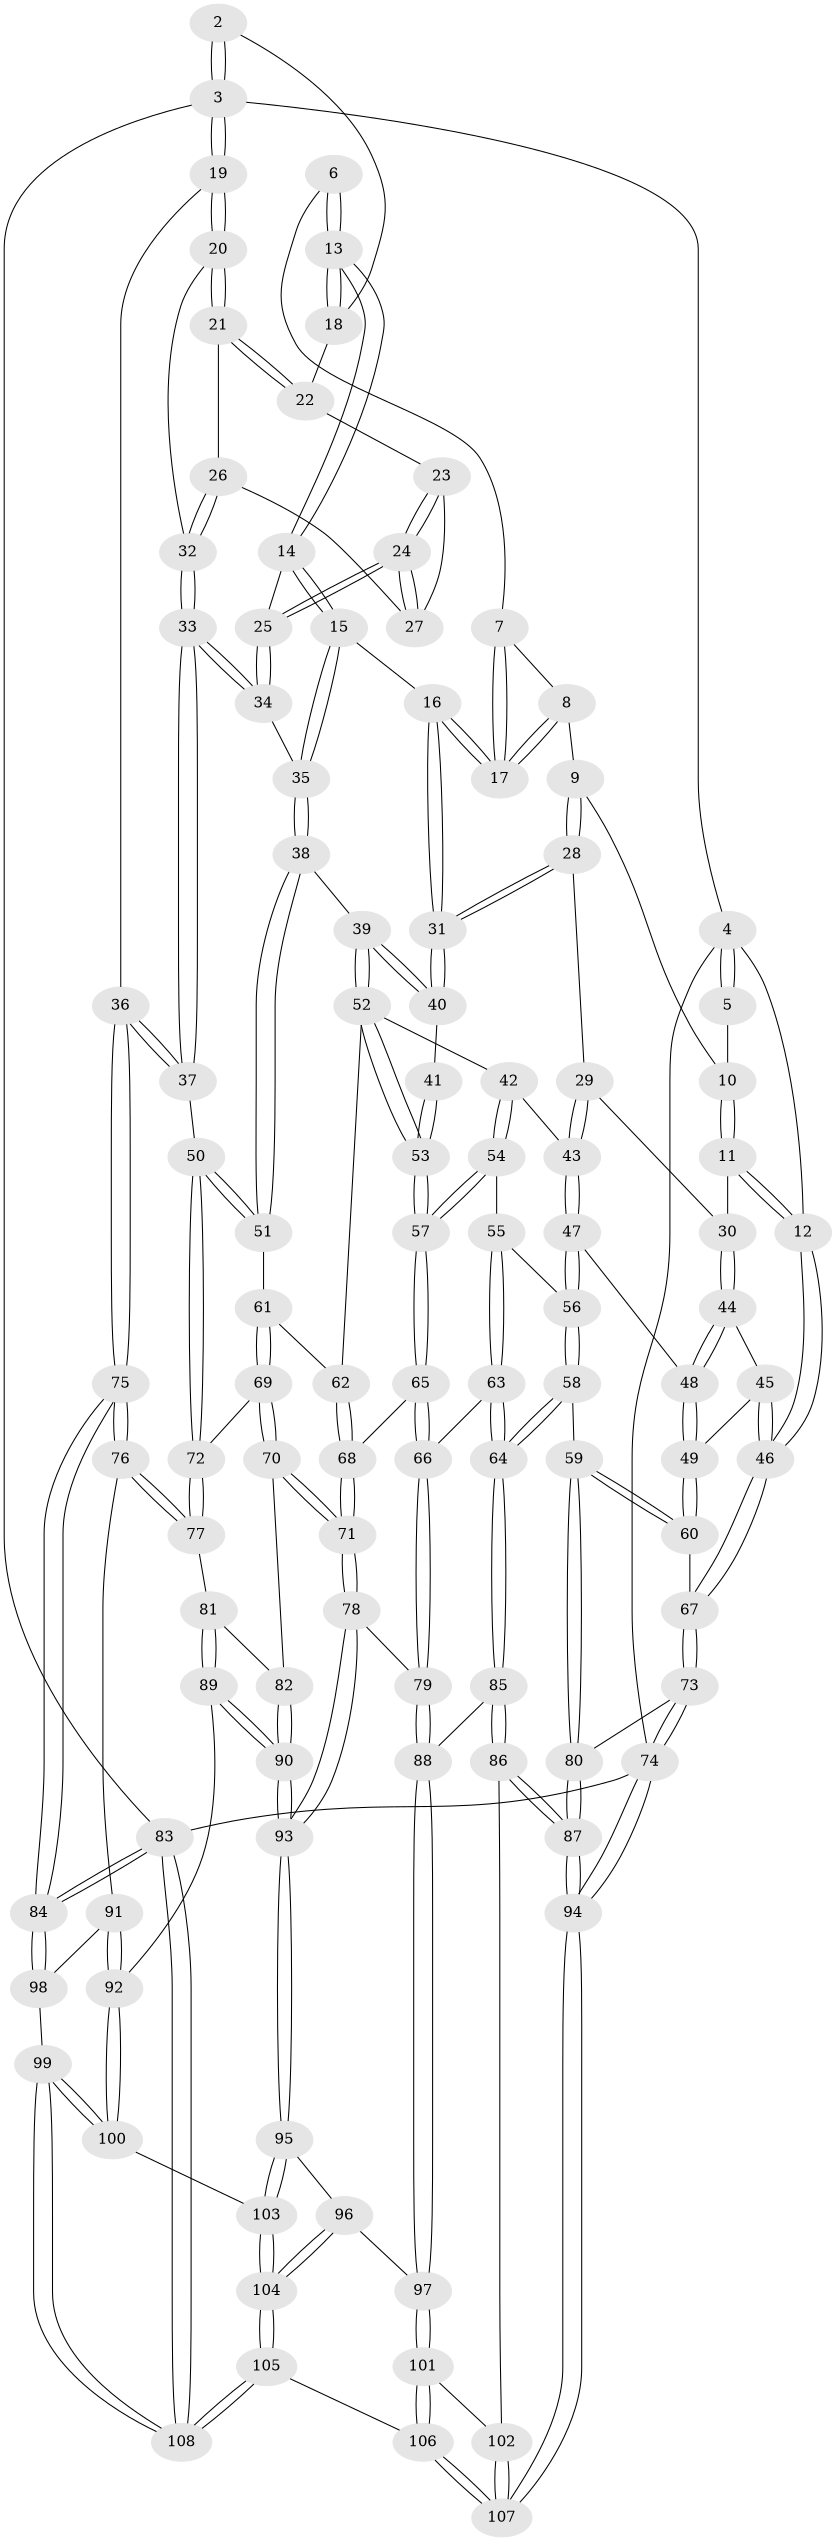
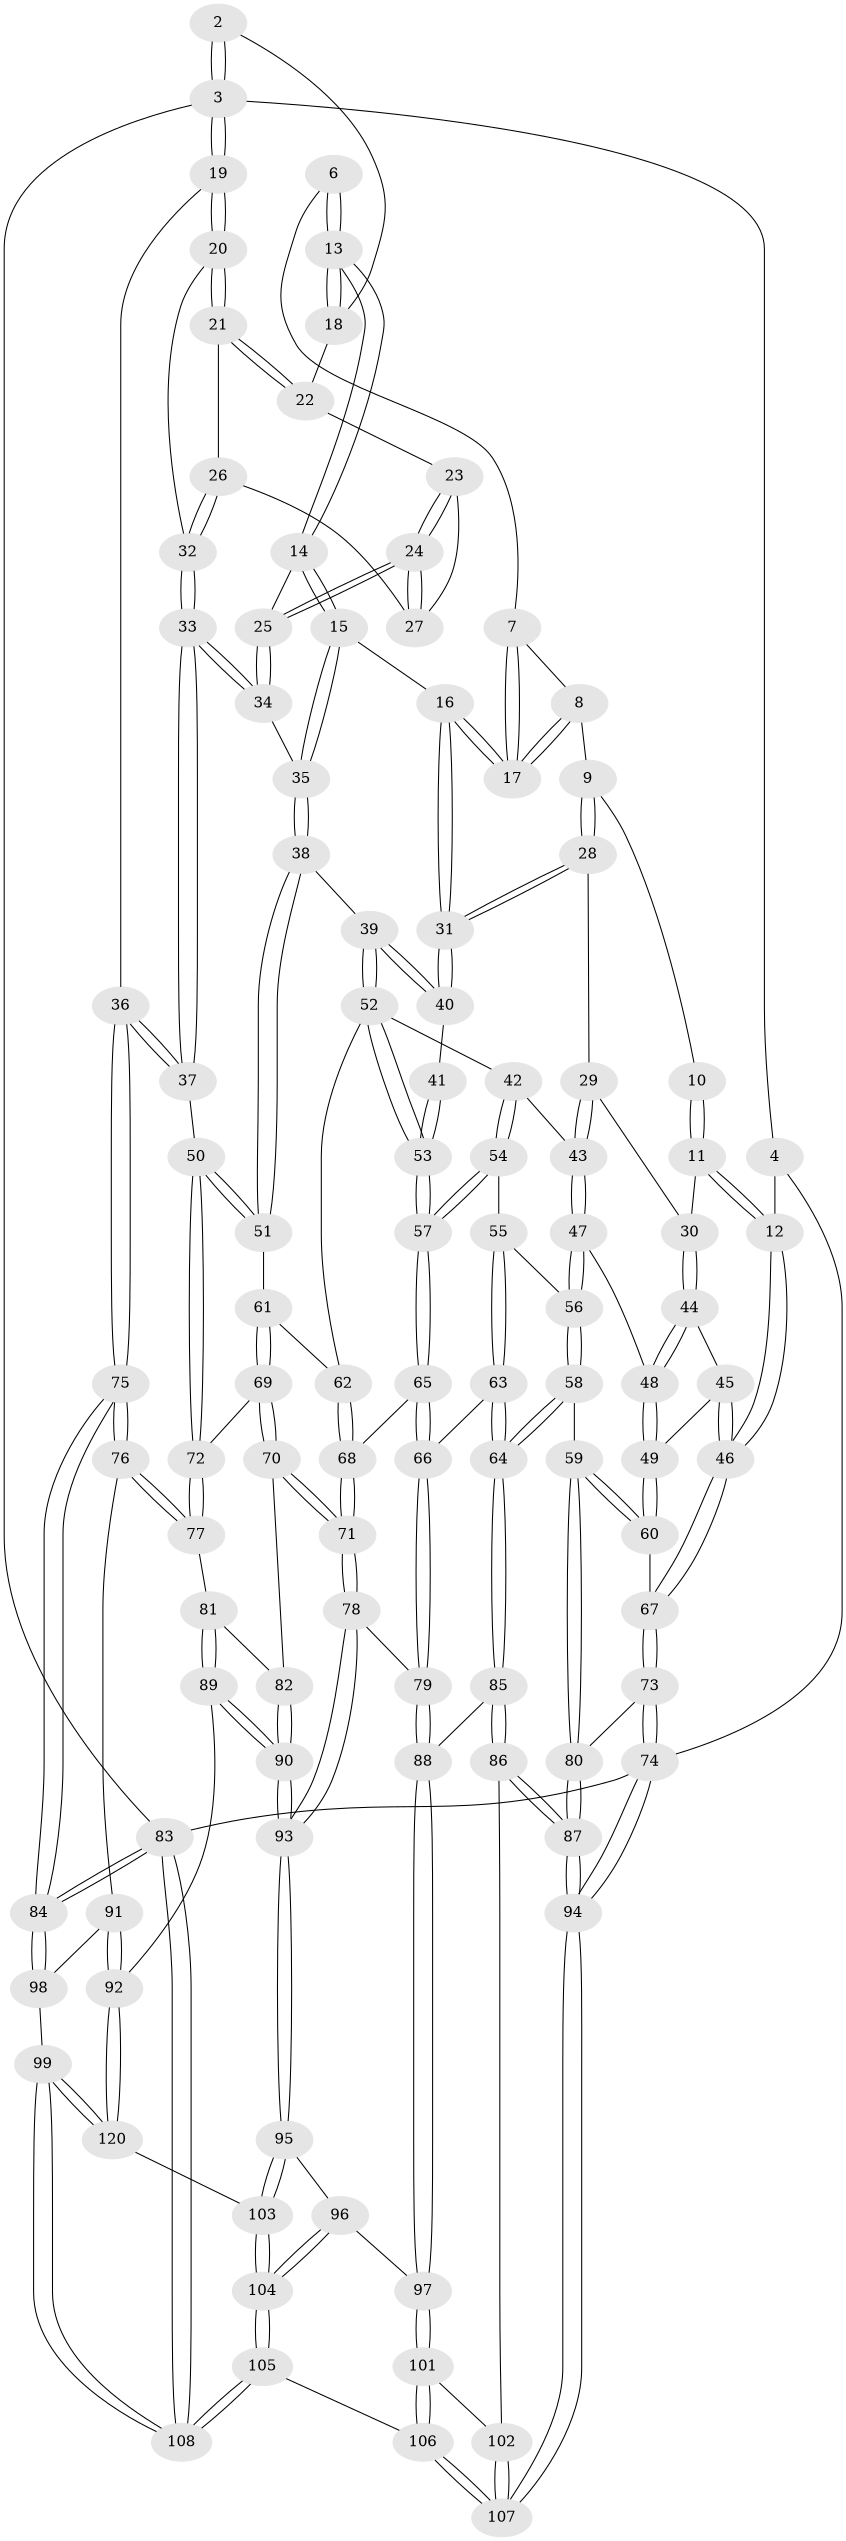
node "5": removed
node "100": label "100" -> "120"
